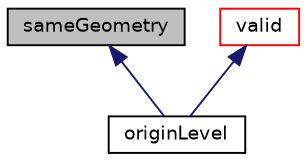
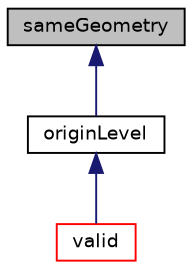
edge "originLevel" -> "valid": reversed
